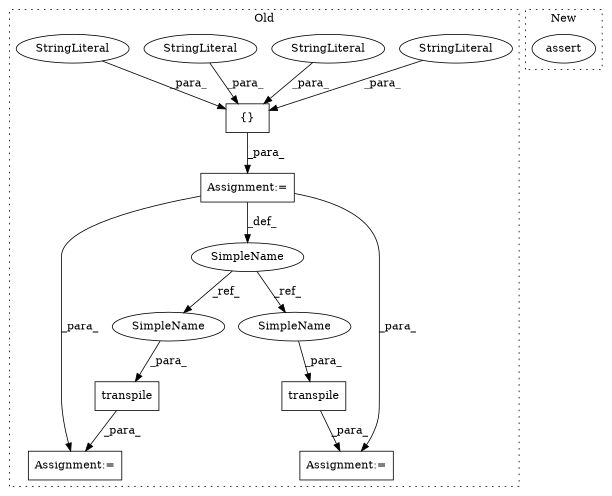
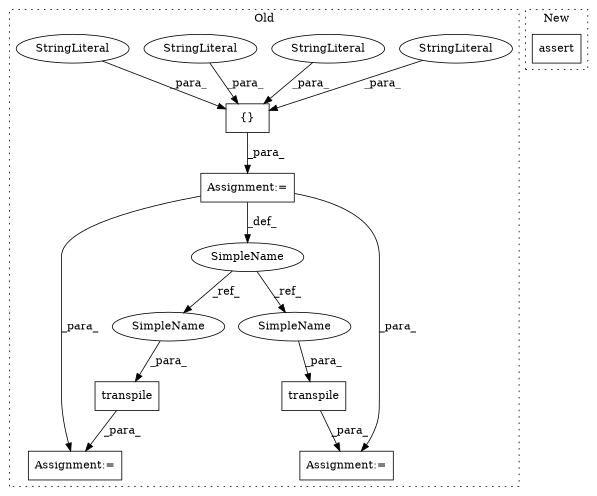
node "assert": shape ellipse -> box
